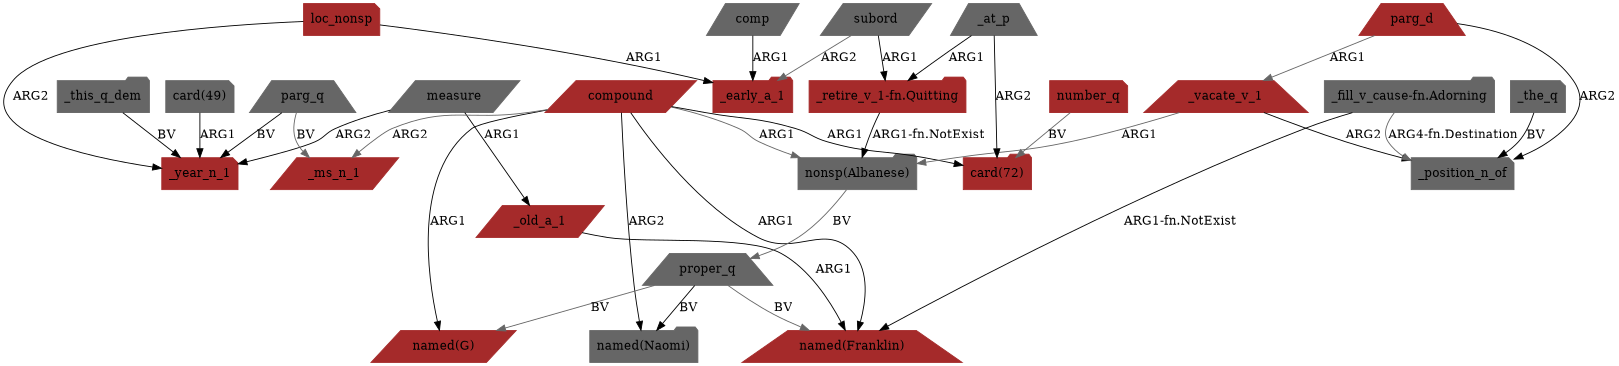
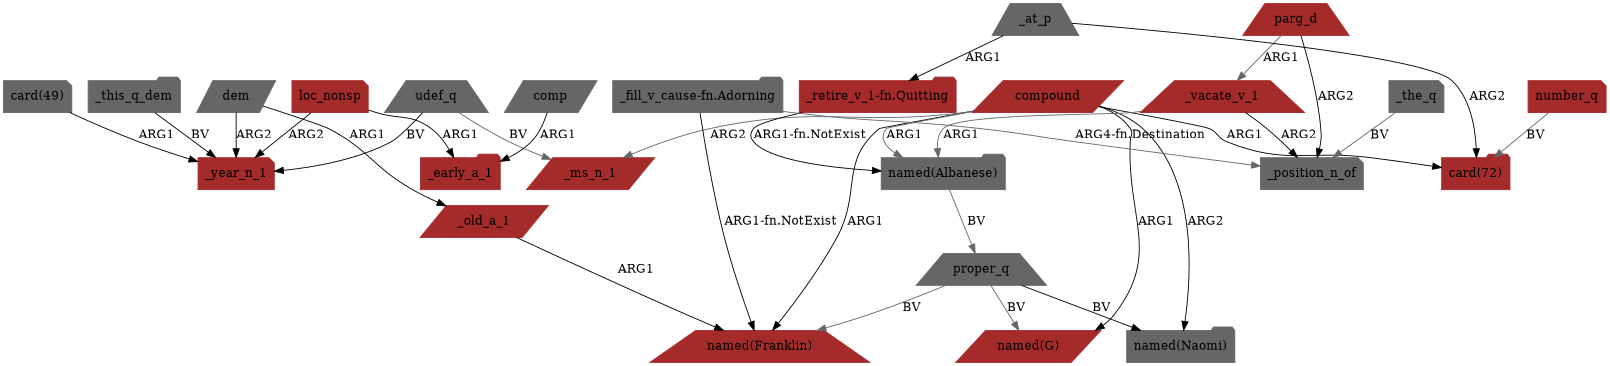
node "subord": removed
node "parg_q": label "parg_q" -> "udef_q"
node "measure": label "measure" -> "dem"
edge "_the_q" -> "_position_n_of": color black -> gray40
node "nonsp(Albanese)": label "nonsp(Albanese)" -> "named(Albanese)"
